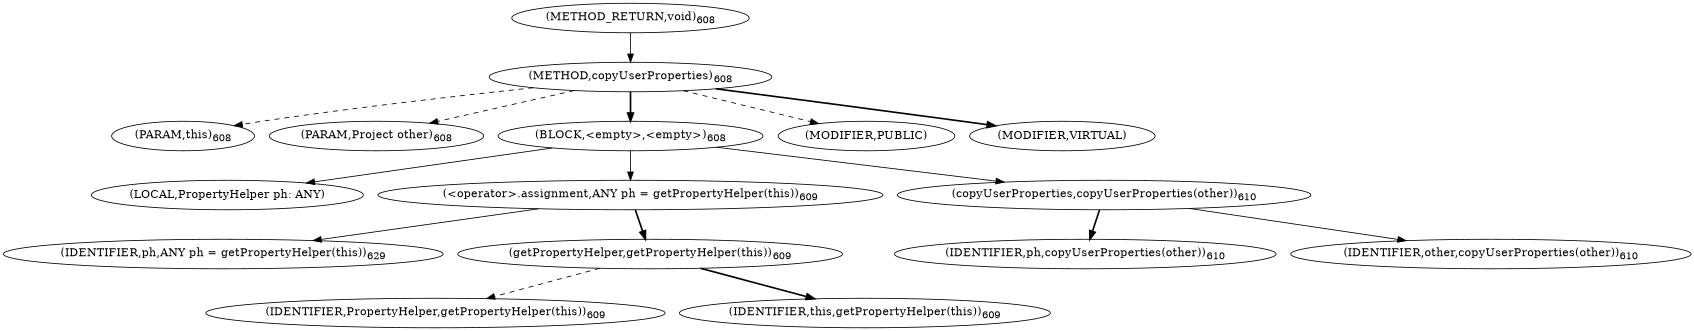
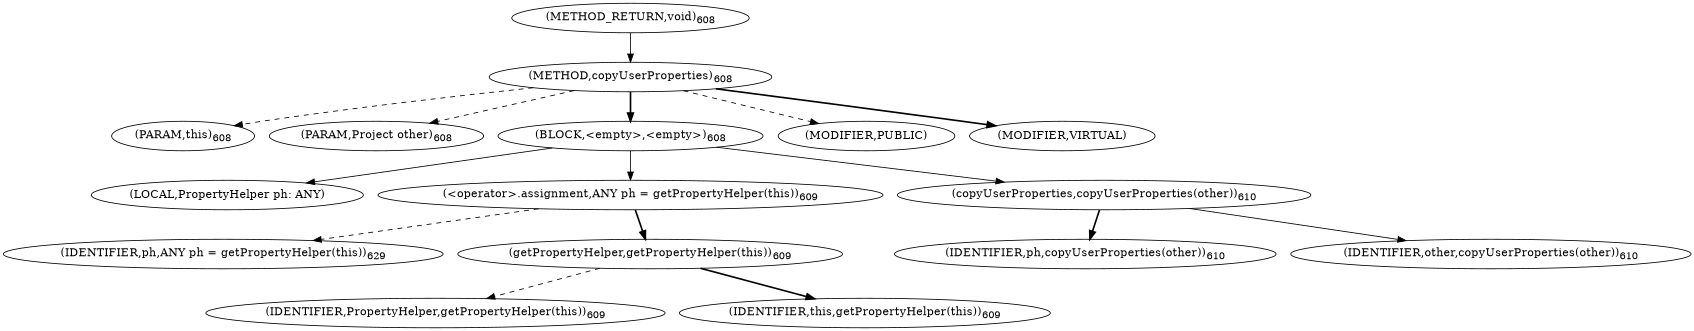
edge "(<operator>.assignment,ANY ph = getPropertyHelper(this))" -> "(IDENTIFIER,ph,ANY ph = getPropertyHelper(this))": style solid -> dashed
